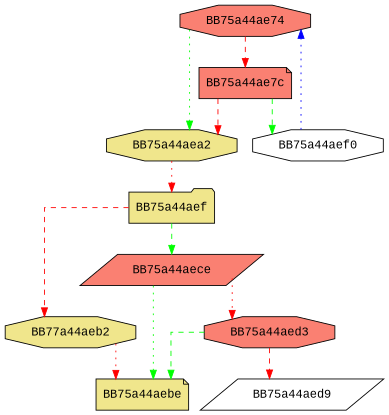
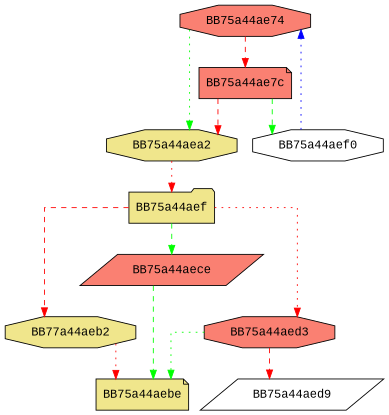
edge "BB75a44aece" -> "BB75a44aed3": now "BB75a44aef" -> "BB75a44aed3"
edge "BB75a44aece" -> "BB75a44aebe": style dotted -> dashed
edge "BB75a44aed3" -> "BB75a44aebe": style dashed -> dotted
